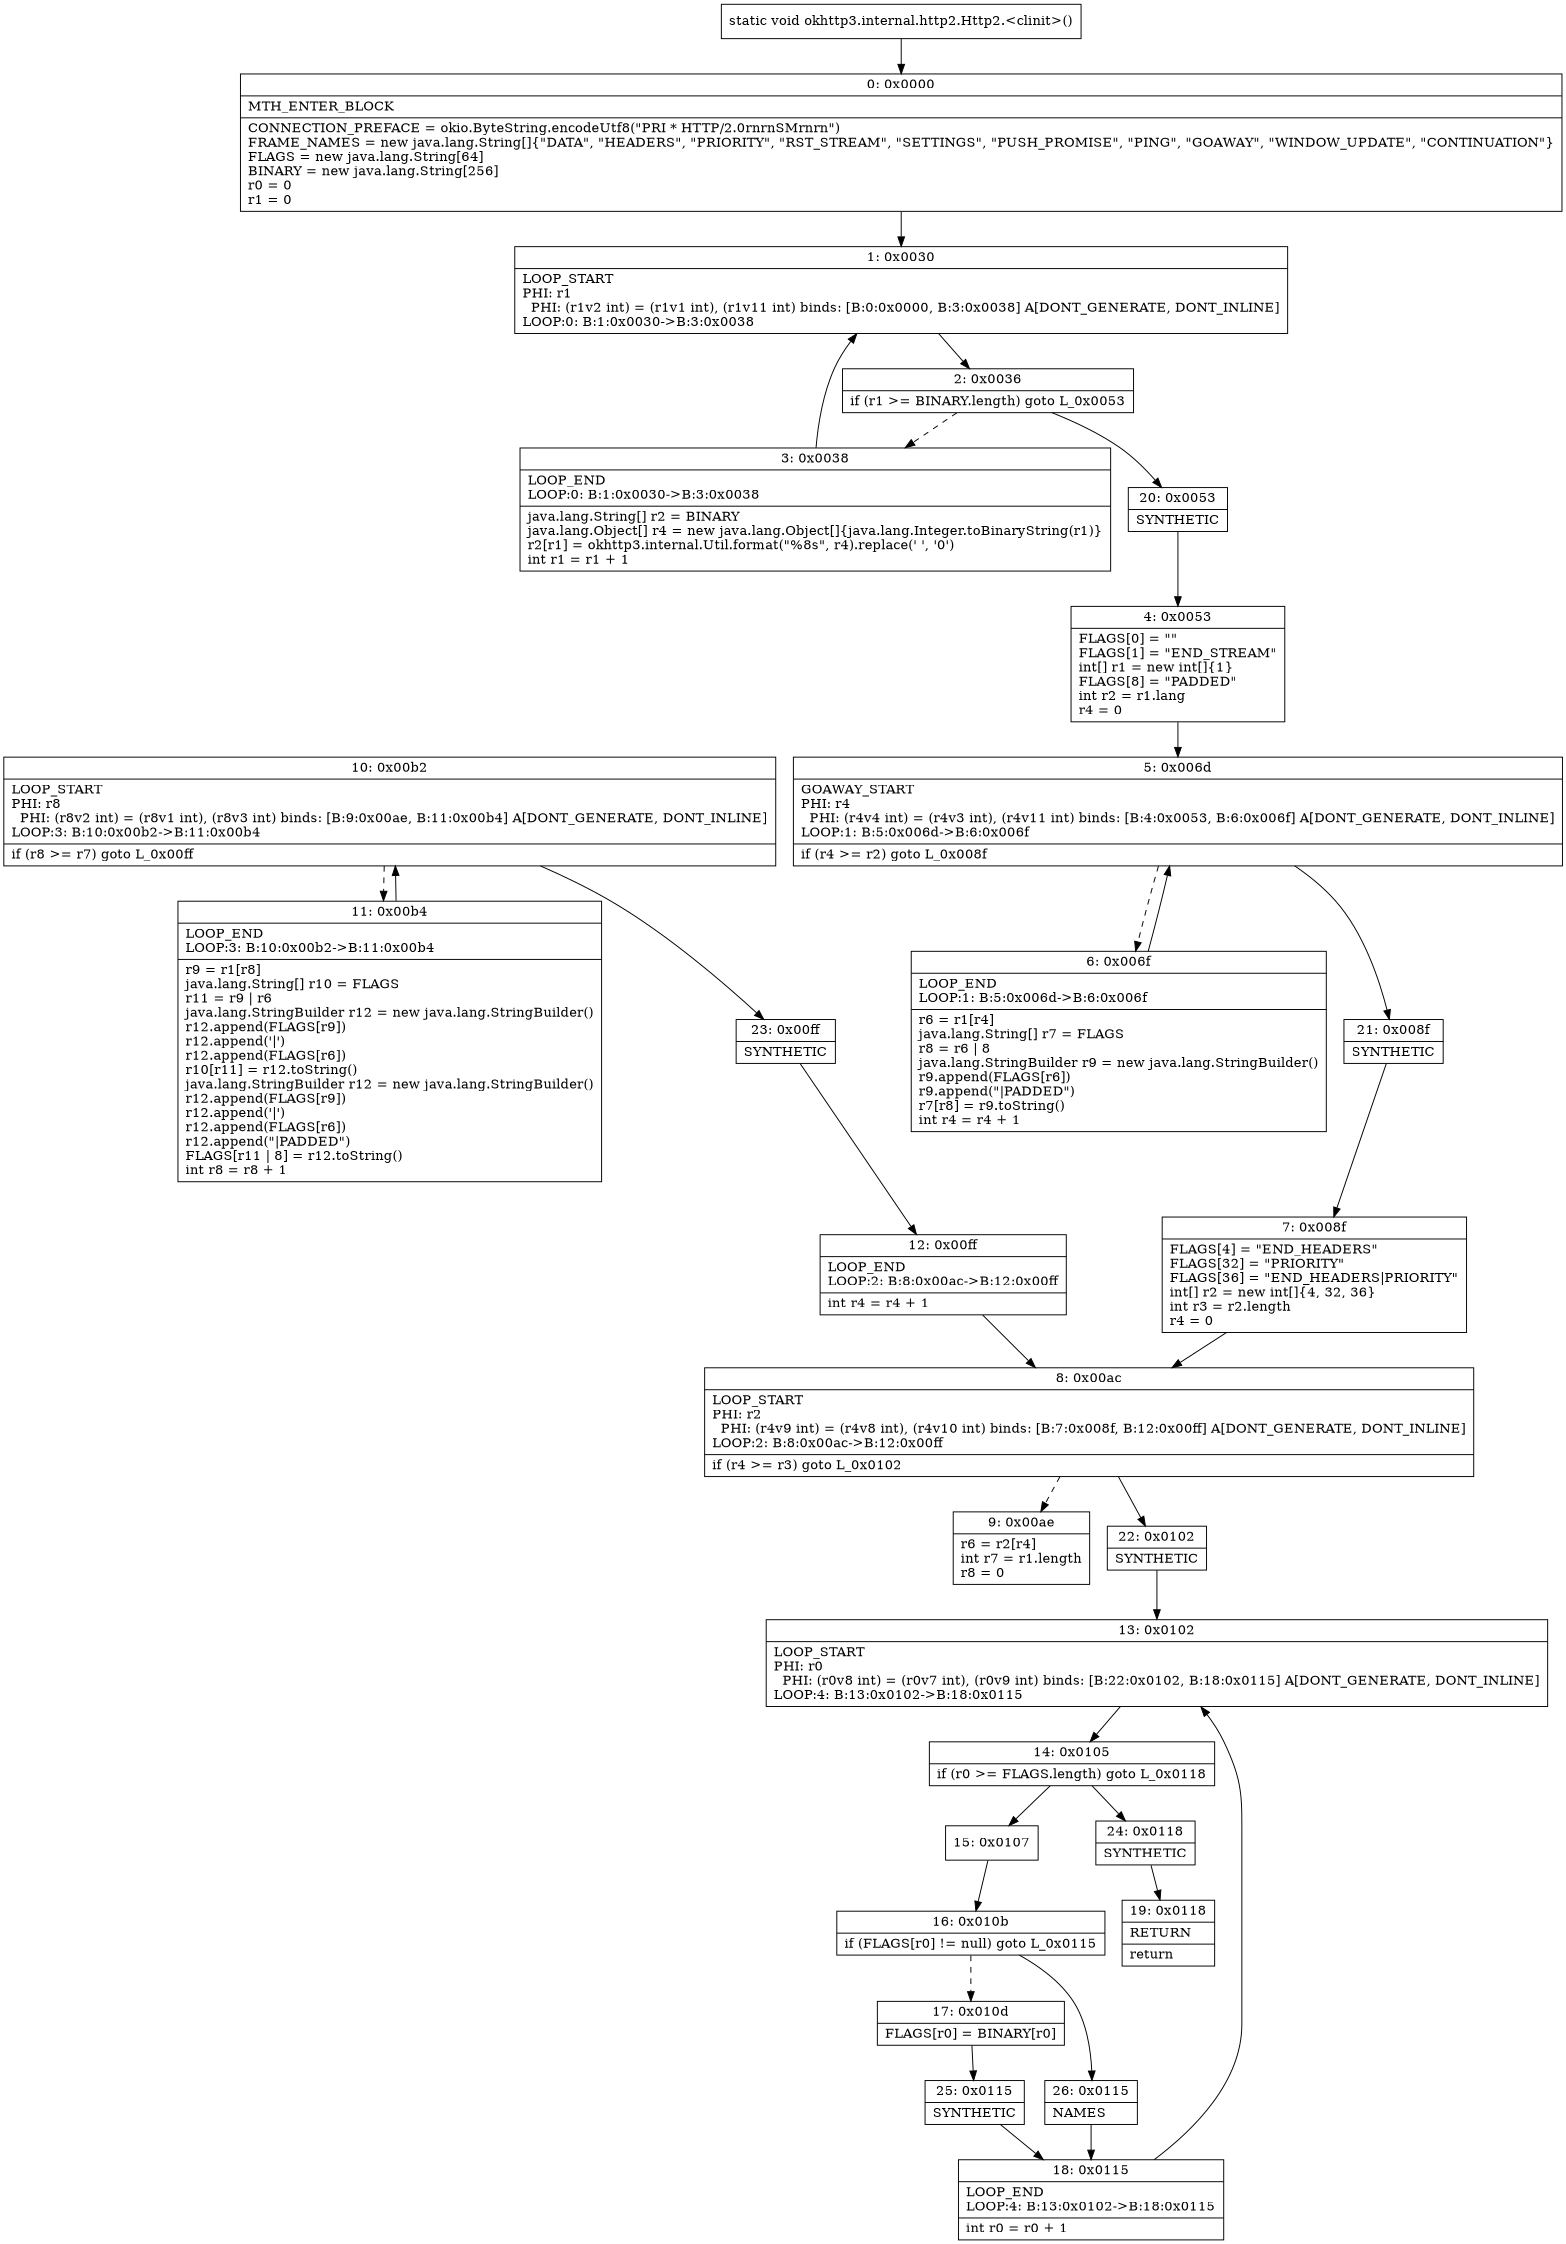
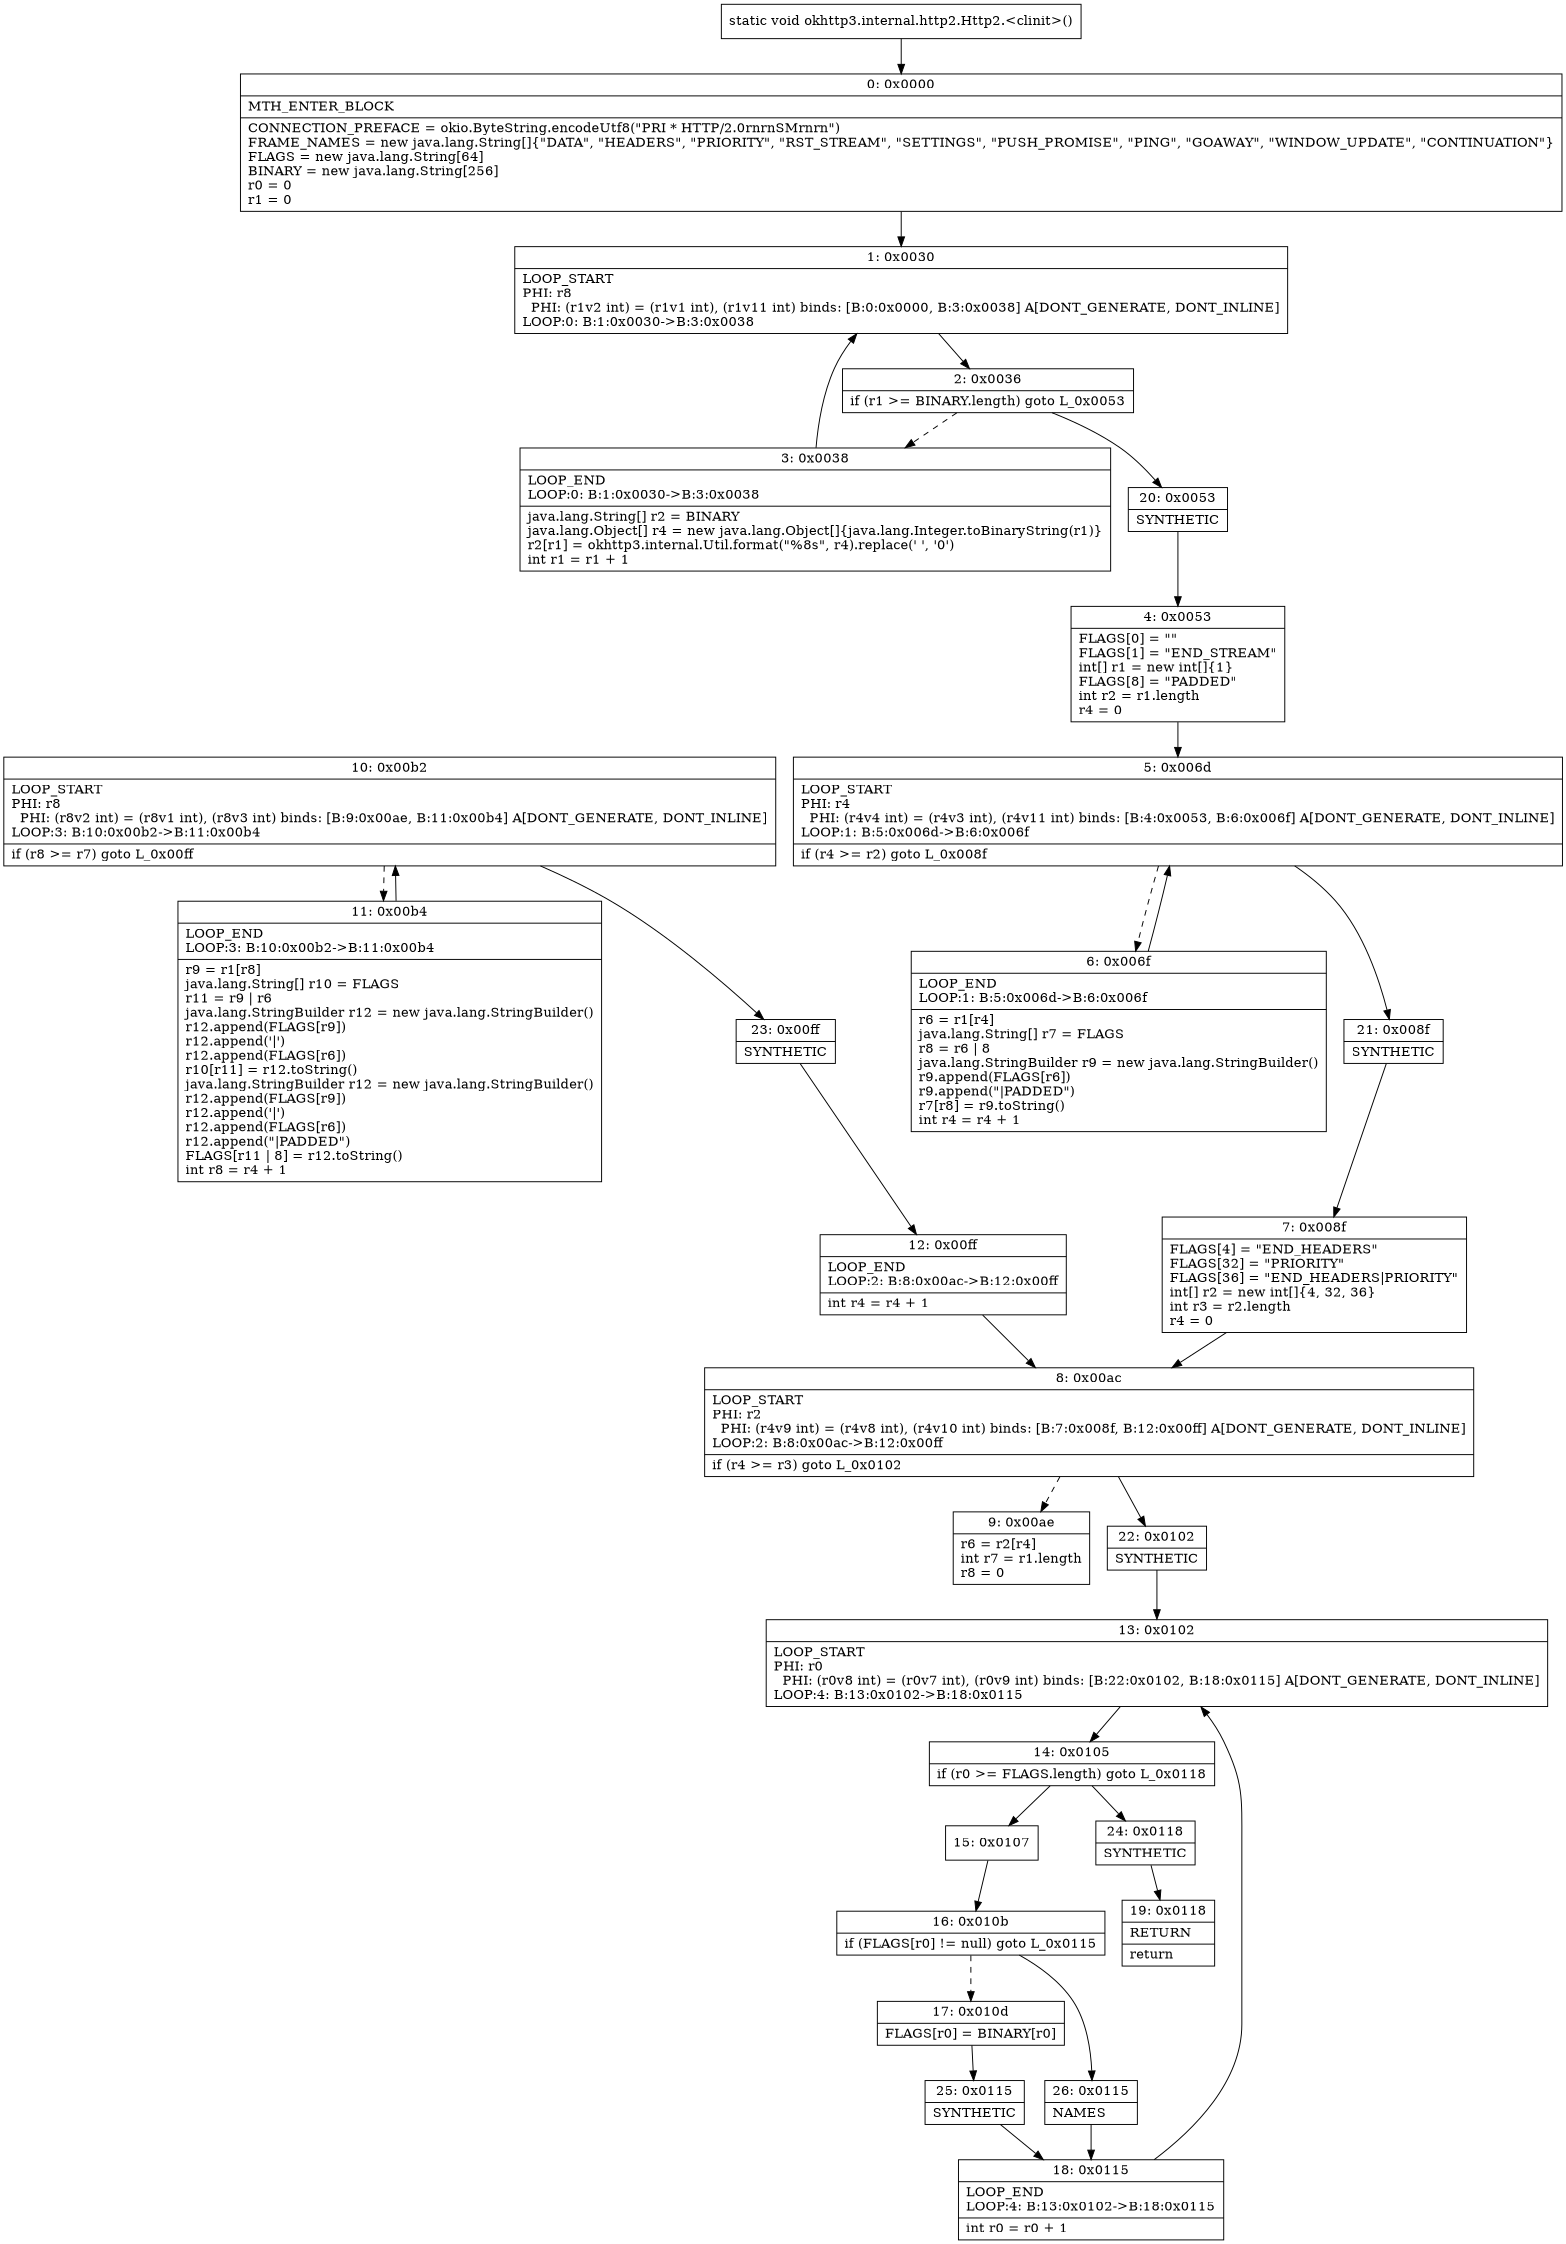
node "1: 0x0030": text "PHI: r1" -> "PHI: r8"
node "4: 0x0053": text "int r2 = r1.lang" -> "int r2 = r1.length"
node "5: 0x006d": text "GOAWAY_START" -> "LOOP_START"
node "11: 0x00b4": text "int r8 = r8 + 1" -> "int r8 = r4 + 1"
